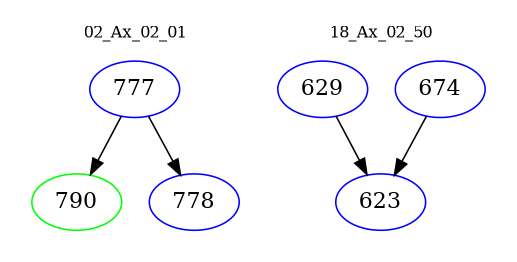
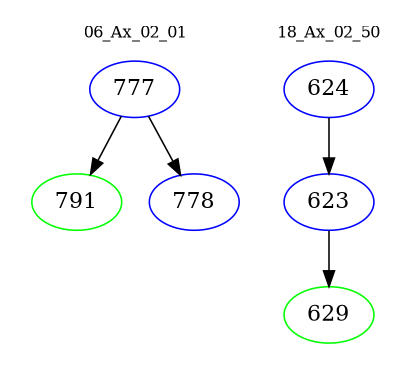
cluster "02_Ax_02_01": label "02_Ax_02_01" -> "06_Ax_02_01"
node "629": color blue -> green
node "674": label "674" -> "624"
edge "629" -> "623": reversed
node "790": label "790" -> "791"
